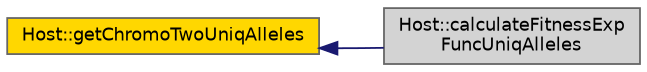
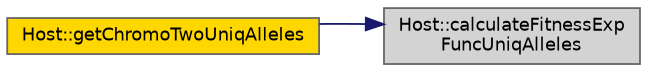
edge "Host::calculateFitnessExp FuncUniqAlleles" -> "Host::getChromoTwoUniqAlleles": reversed
